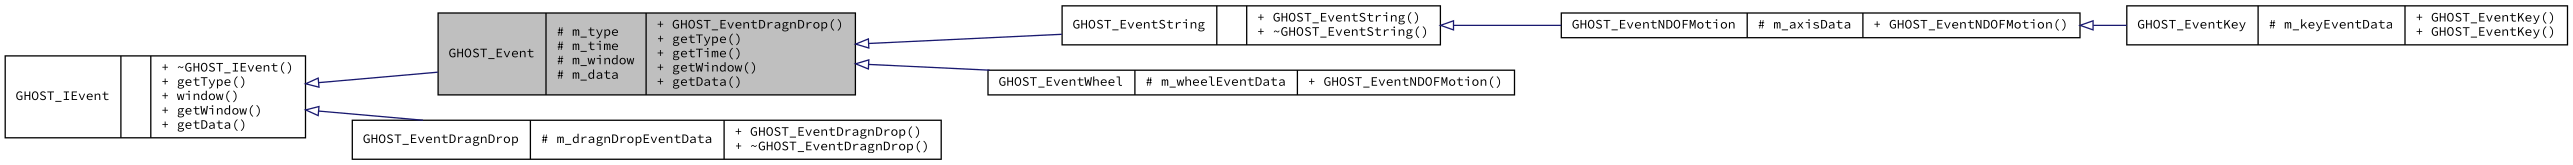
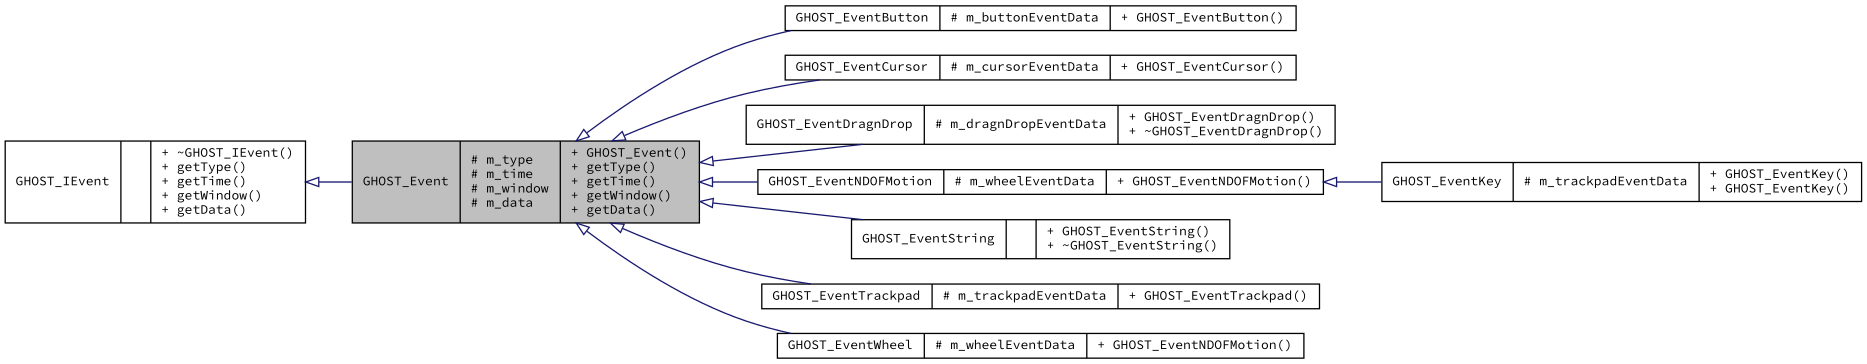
node "GHOST_EventButton": added
node "GHOST_Event": text "+ GHOST_EventDragnDrop()" -> "+ GHOST_Event()"
edge "GHOST_EventNDOFMotion" -> "GHOST_EventString": now "GHOST_EventNDOFMotion" -> "GHOST_Event"
node "GHOST_EventNDOFMotion": text "# m_axisData" -> "# m_wheelEventData"
node "GHOST_EventKey": text "# m_keyEventData" -> "# m_trackpadEventData"
node "GHOST_EventCursor": added
node "GHOST_IEvent": text "+ window()" -> "+ getTime()"
edge "GHOST_EventDragnDrop" -> "GHOST_IEvent": now "GHOST_EventDragnDrop" -> "GHOST_Event"
node "GHOST_EventTrackpad": added
